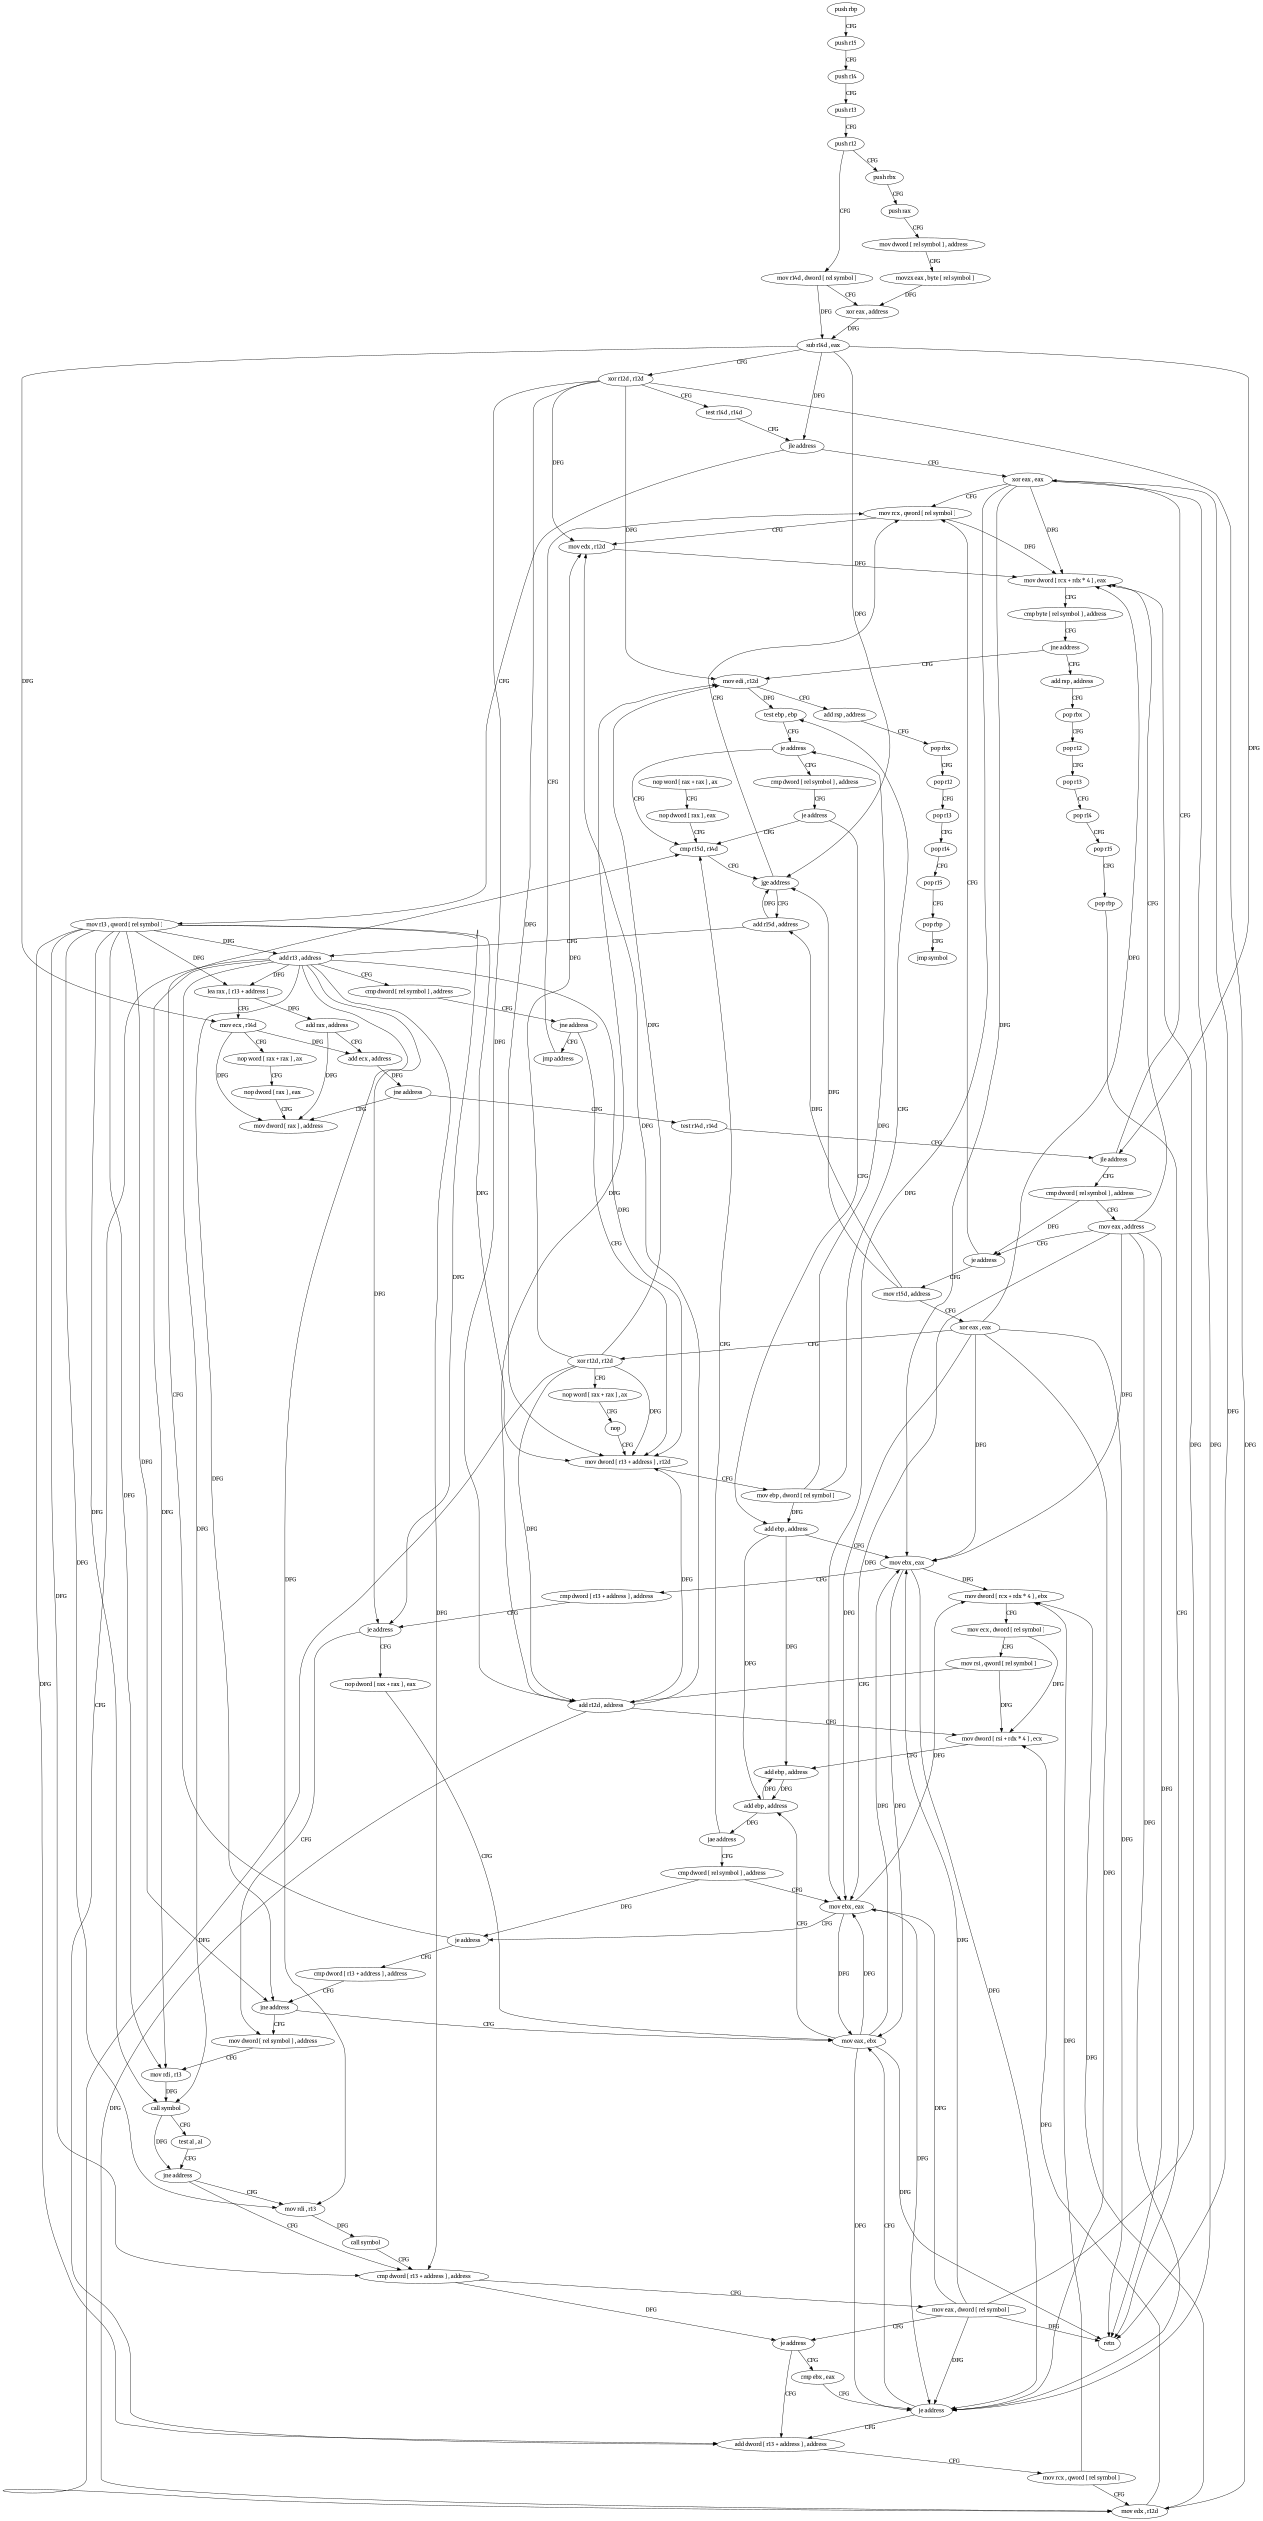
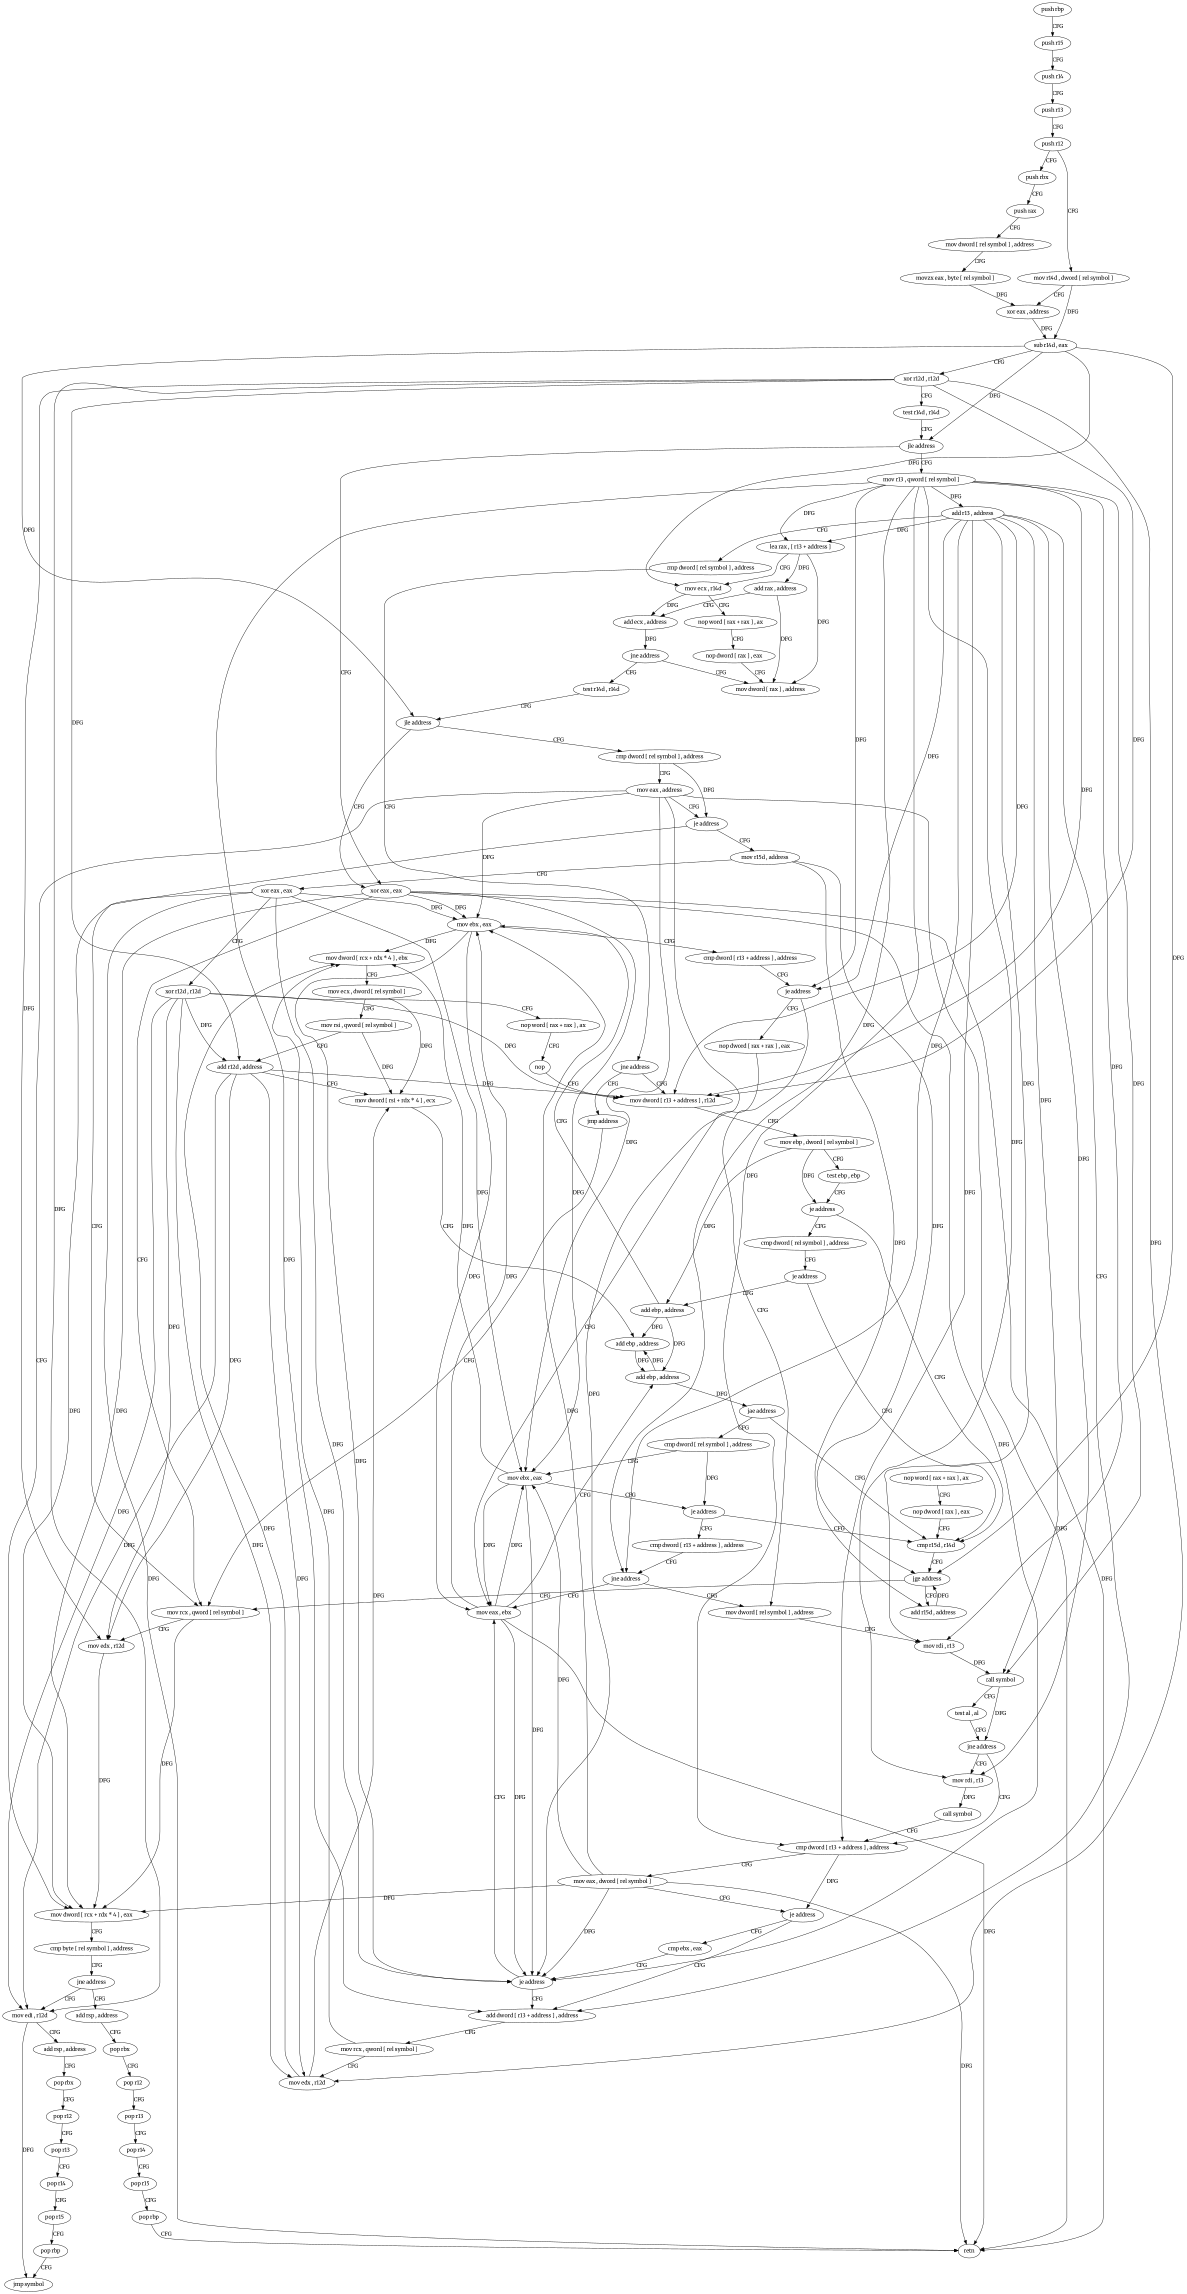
edge "mov edi , r12d" -> "test ebp , ebp": now "mov edi , r12d" -> "jmp symbol"
edge "add r15d , address" -> "add r13 , address": removed, label "CFG"
edge "mov ecx , r14d" -> "mov dword [ rax ] , address": now "lea rax , [ r13 + address ]" -> "mov dword [ rax ] , address"
